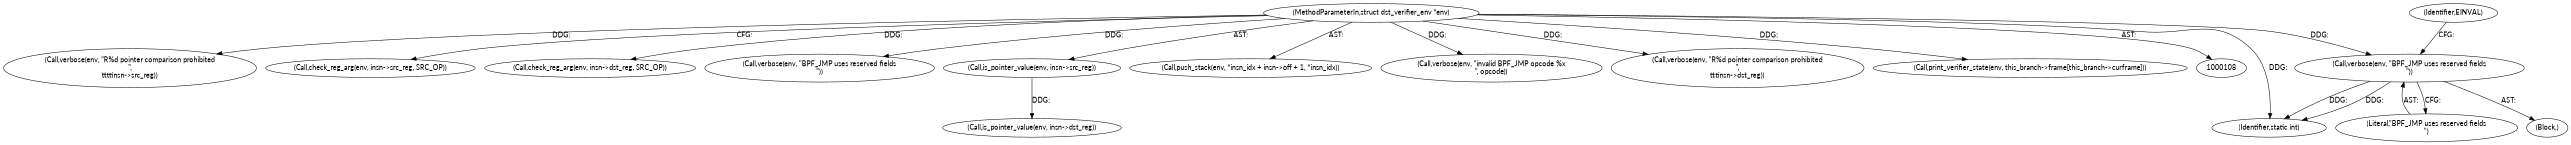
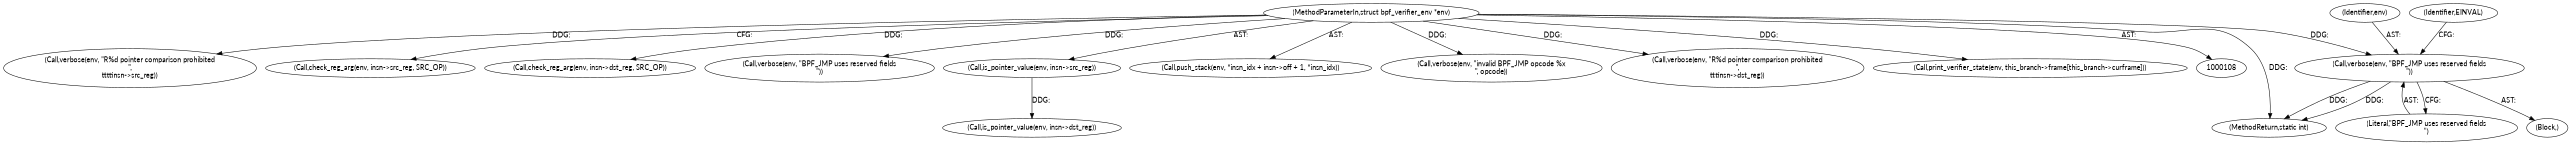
node "(MethodParameterIn,struct dst_verifier_env *env)": label "(MethodParameterIn,struct dst_verifier_env *env)" -> "(MethodParameterIn,struct bpf_verifier_env *env)"
node "(Identifier,env)": added
node "(Identifier,static int)": label "(Identifier,static int)" -> "(MethodReturn,static int)"
